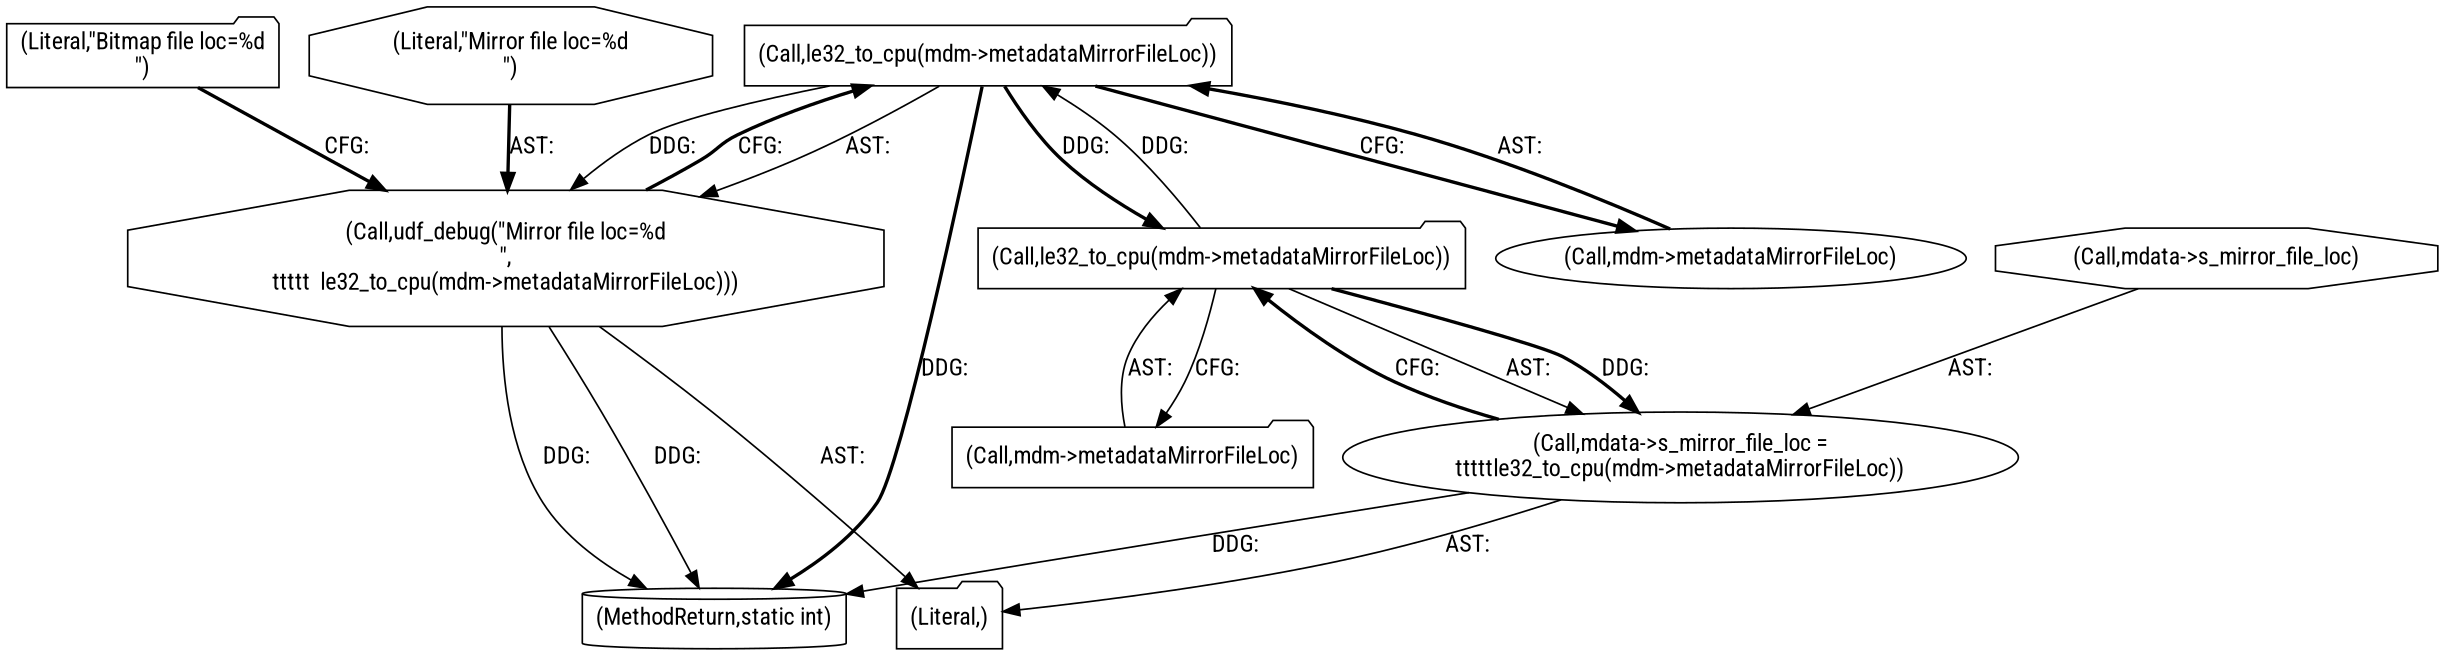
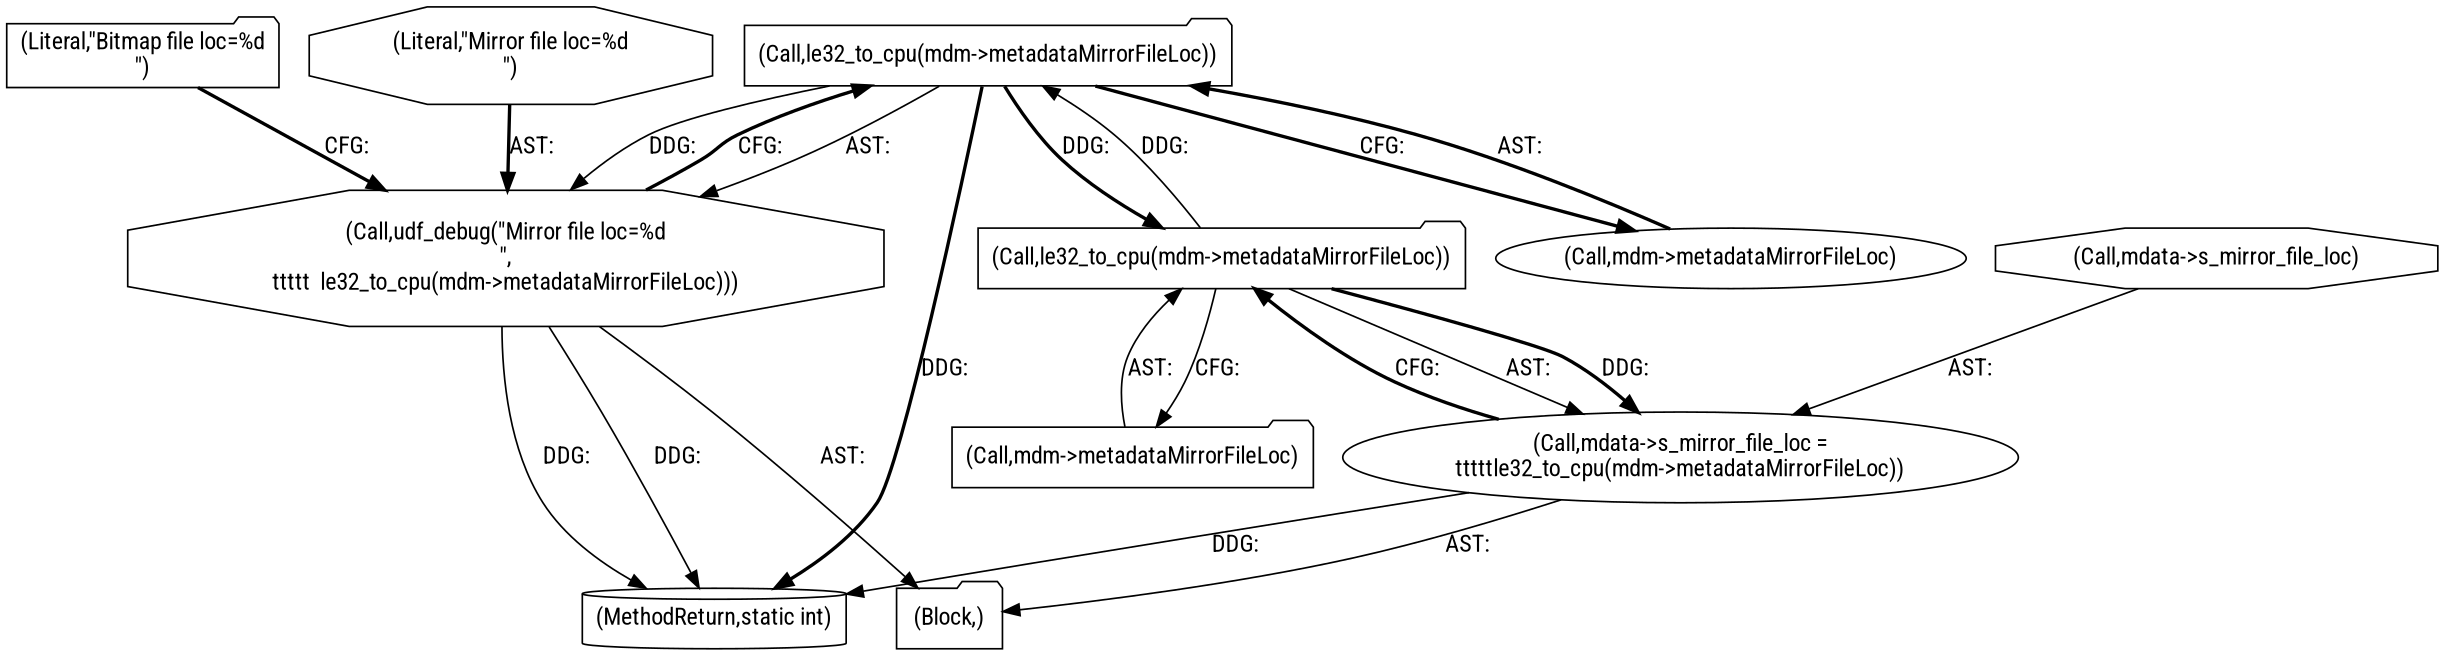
node "(Literal,)": label "(Literal,)" -> "(Block,)"
